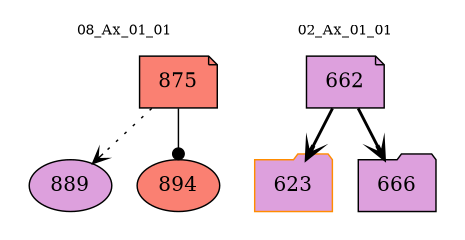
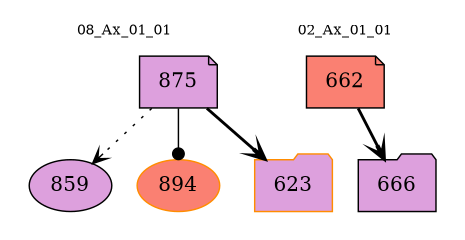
node "875": fillcolor salmon -> plum
node "662": fillcolor plum -> salmon
edge "662" -> "623": now "875" -> "623"
node "889": label "889" -> "859"
node "894": color black -> darkorange
